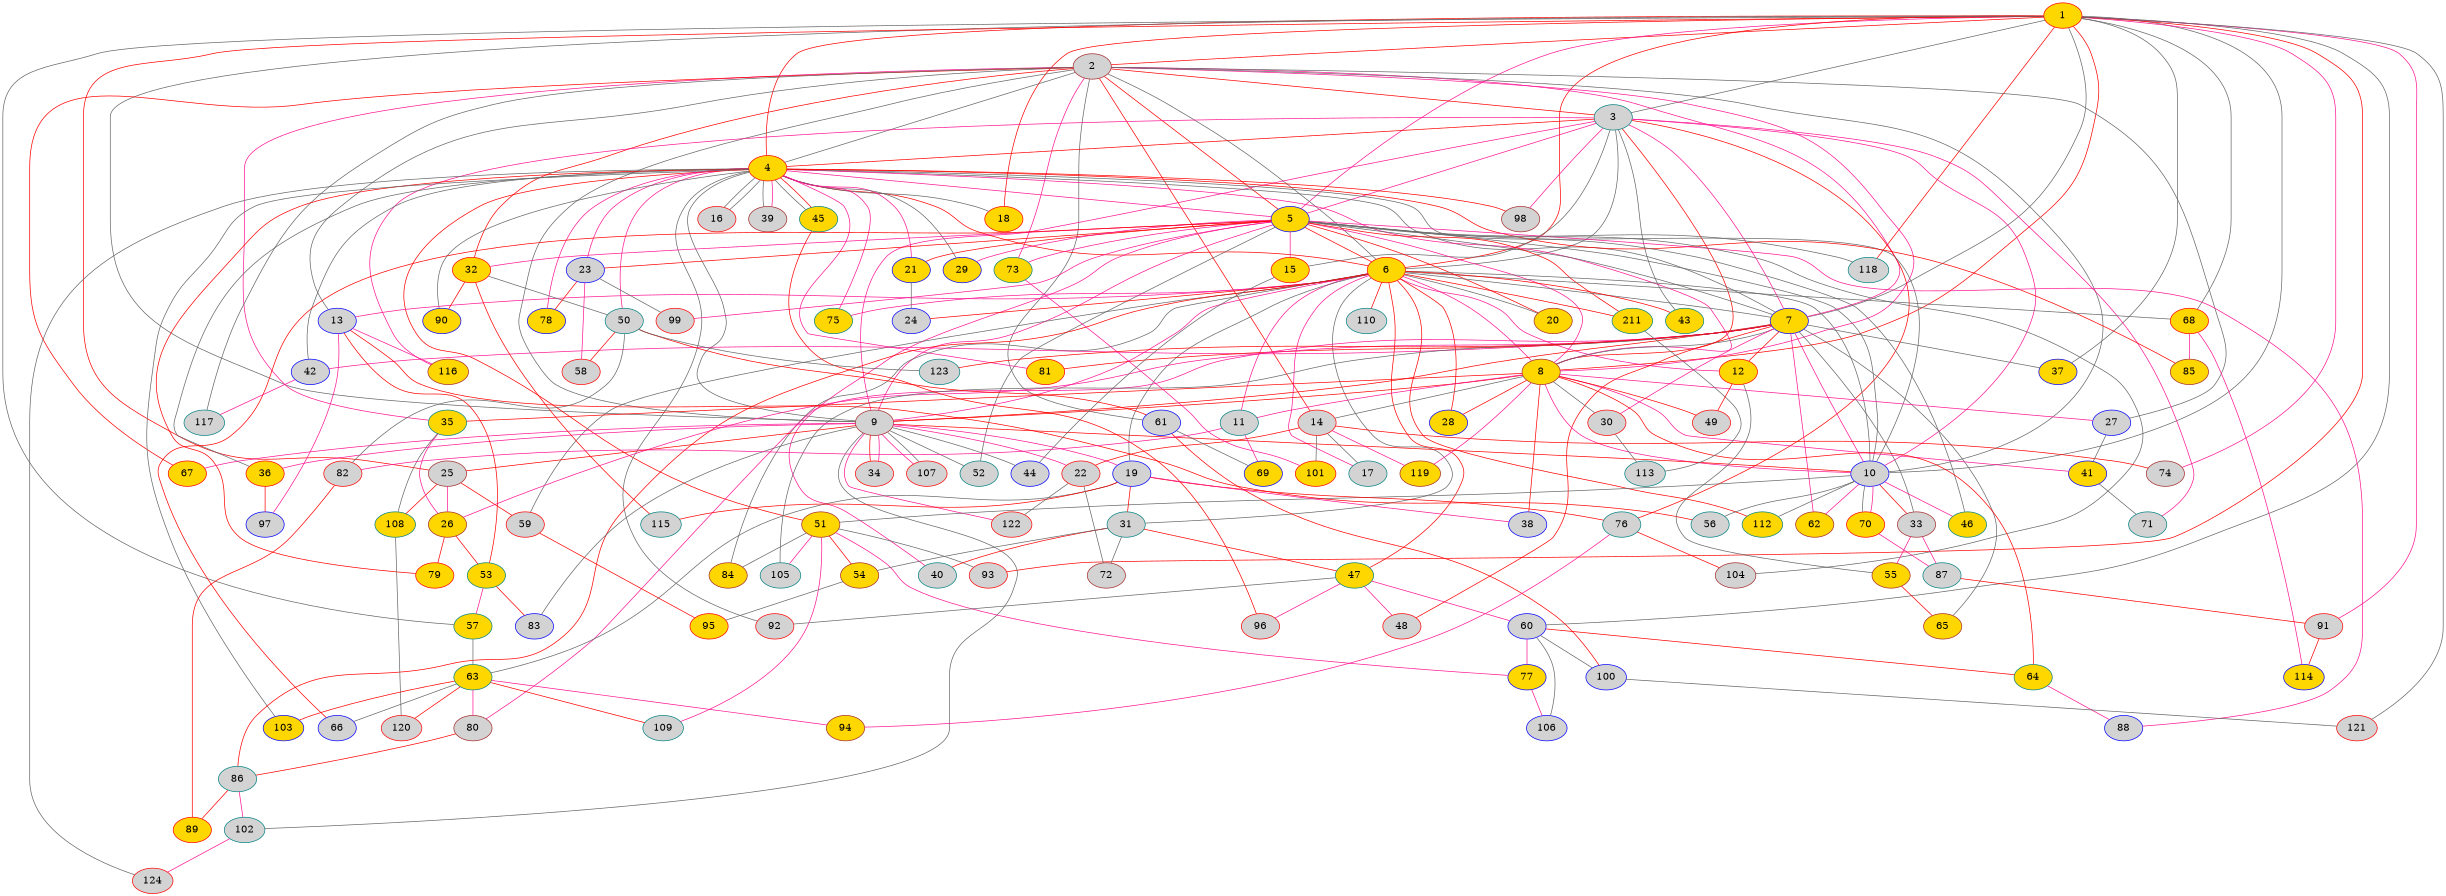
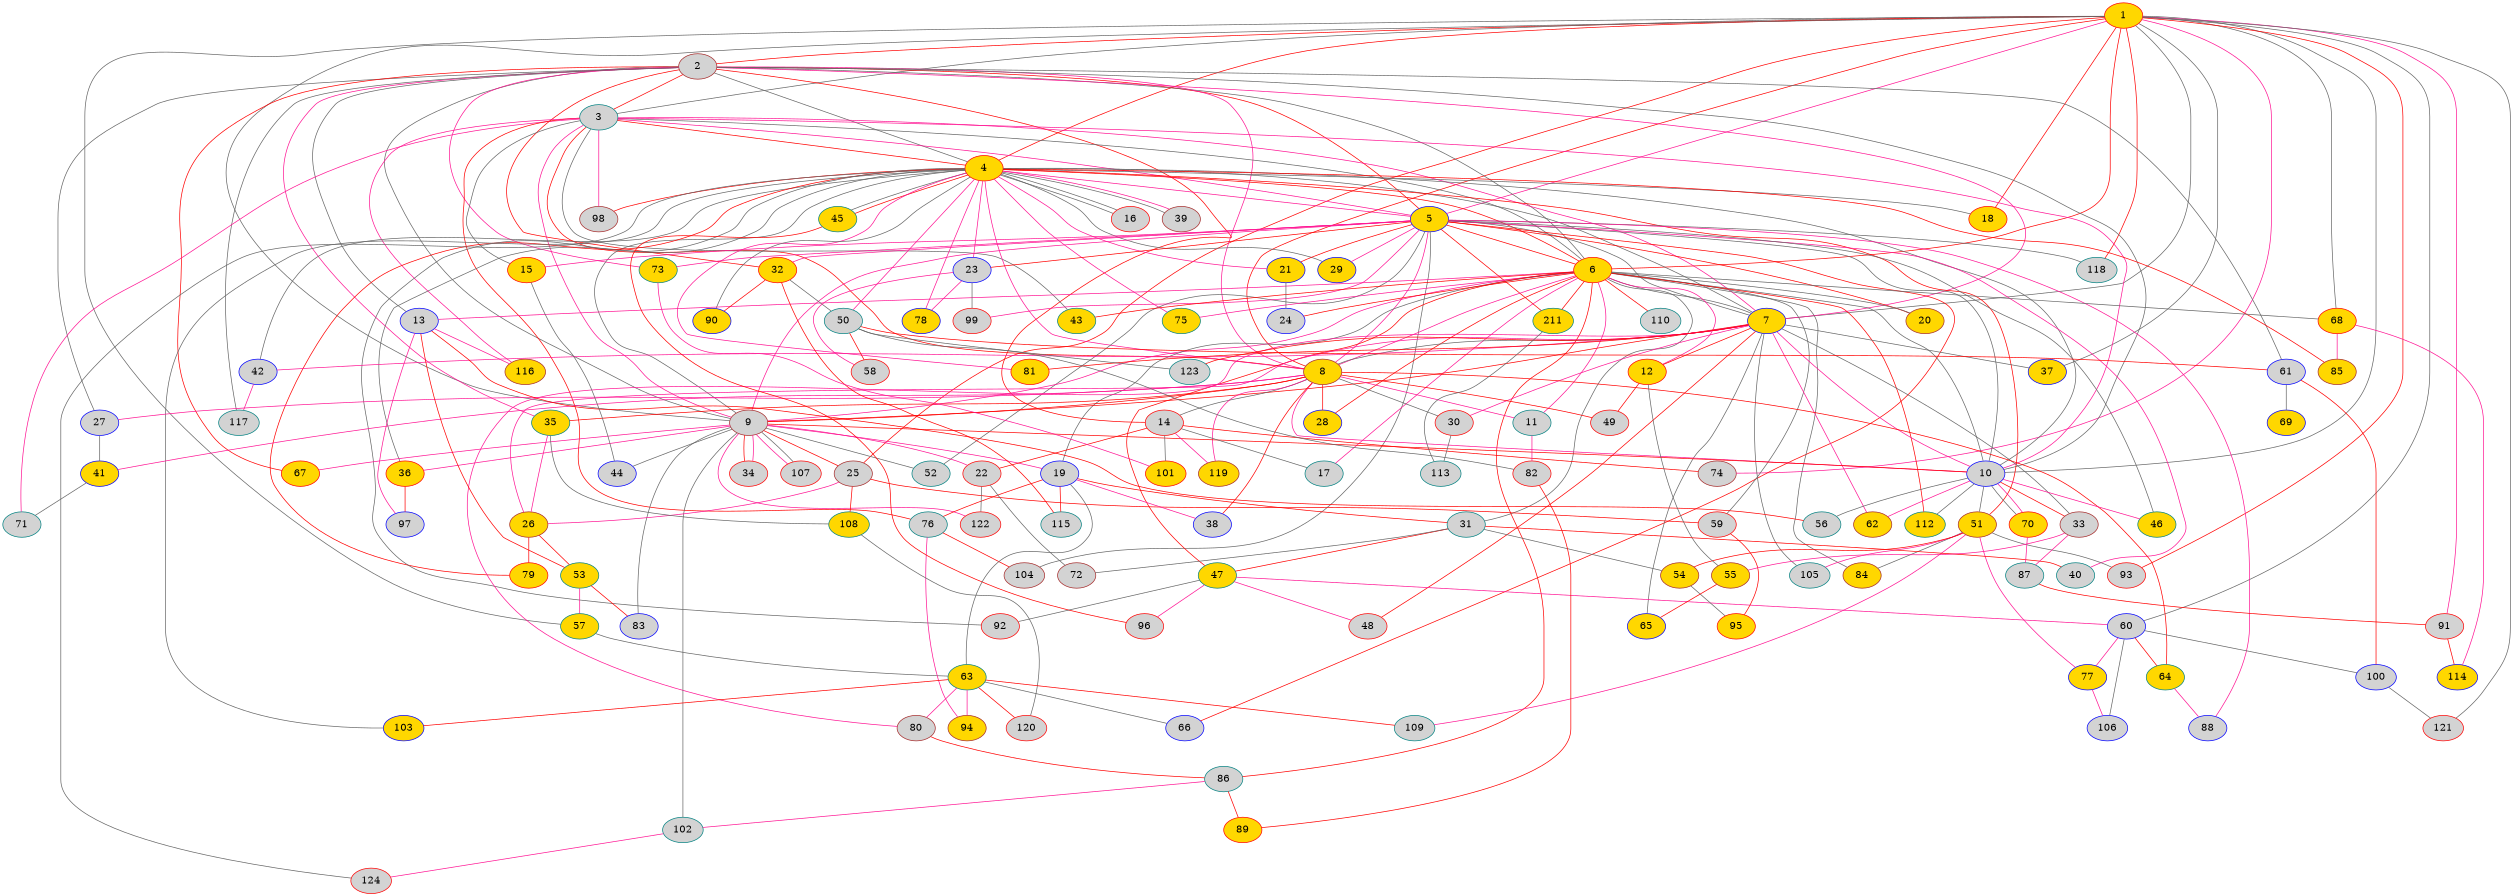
edge "23" -- "78": color red -> deeppink
edge "11" -- "69": removed
node "65": color brown -> blue
